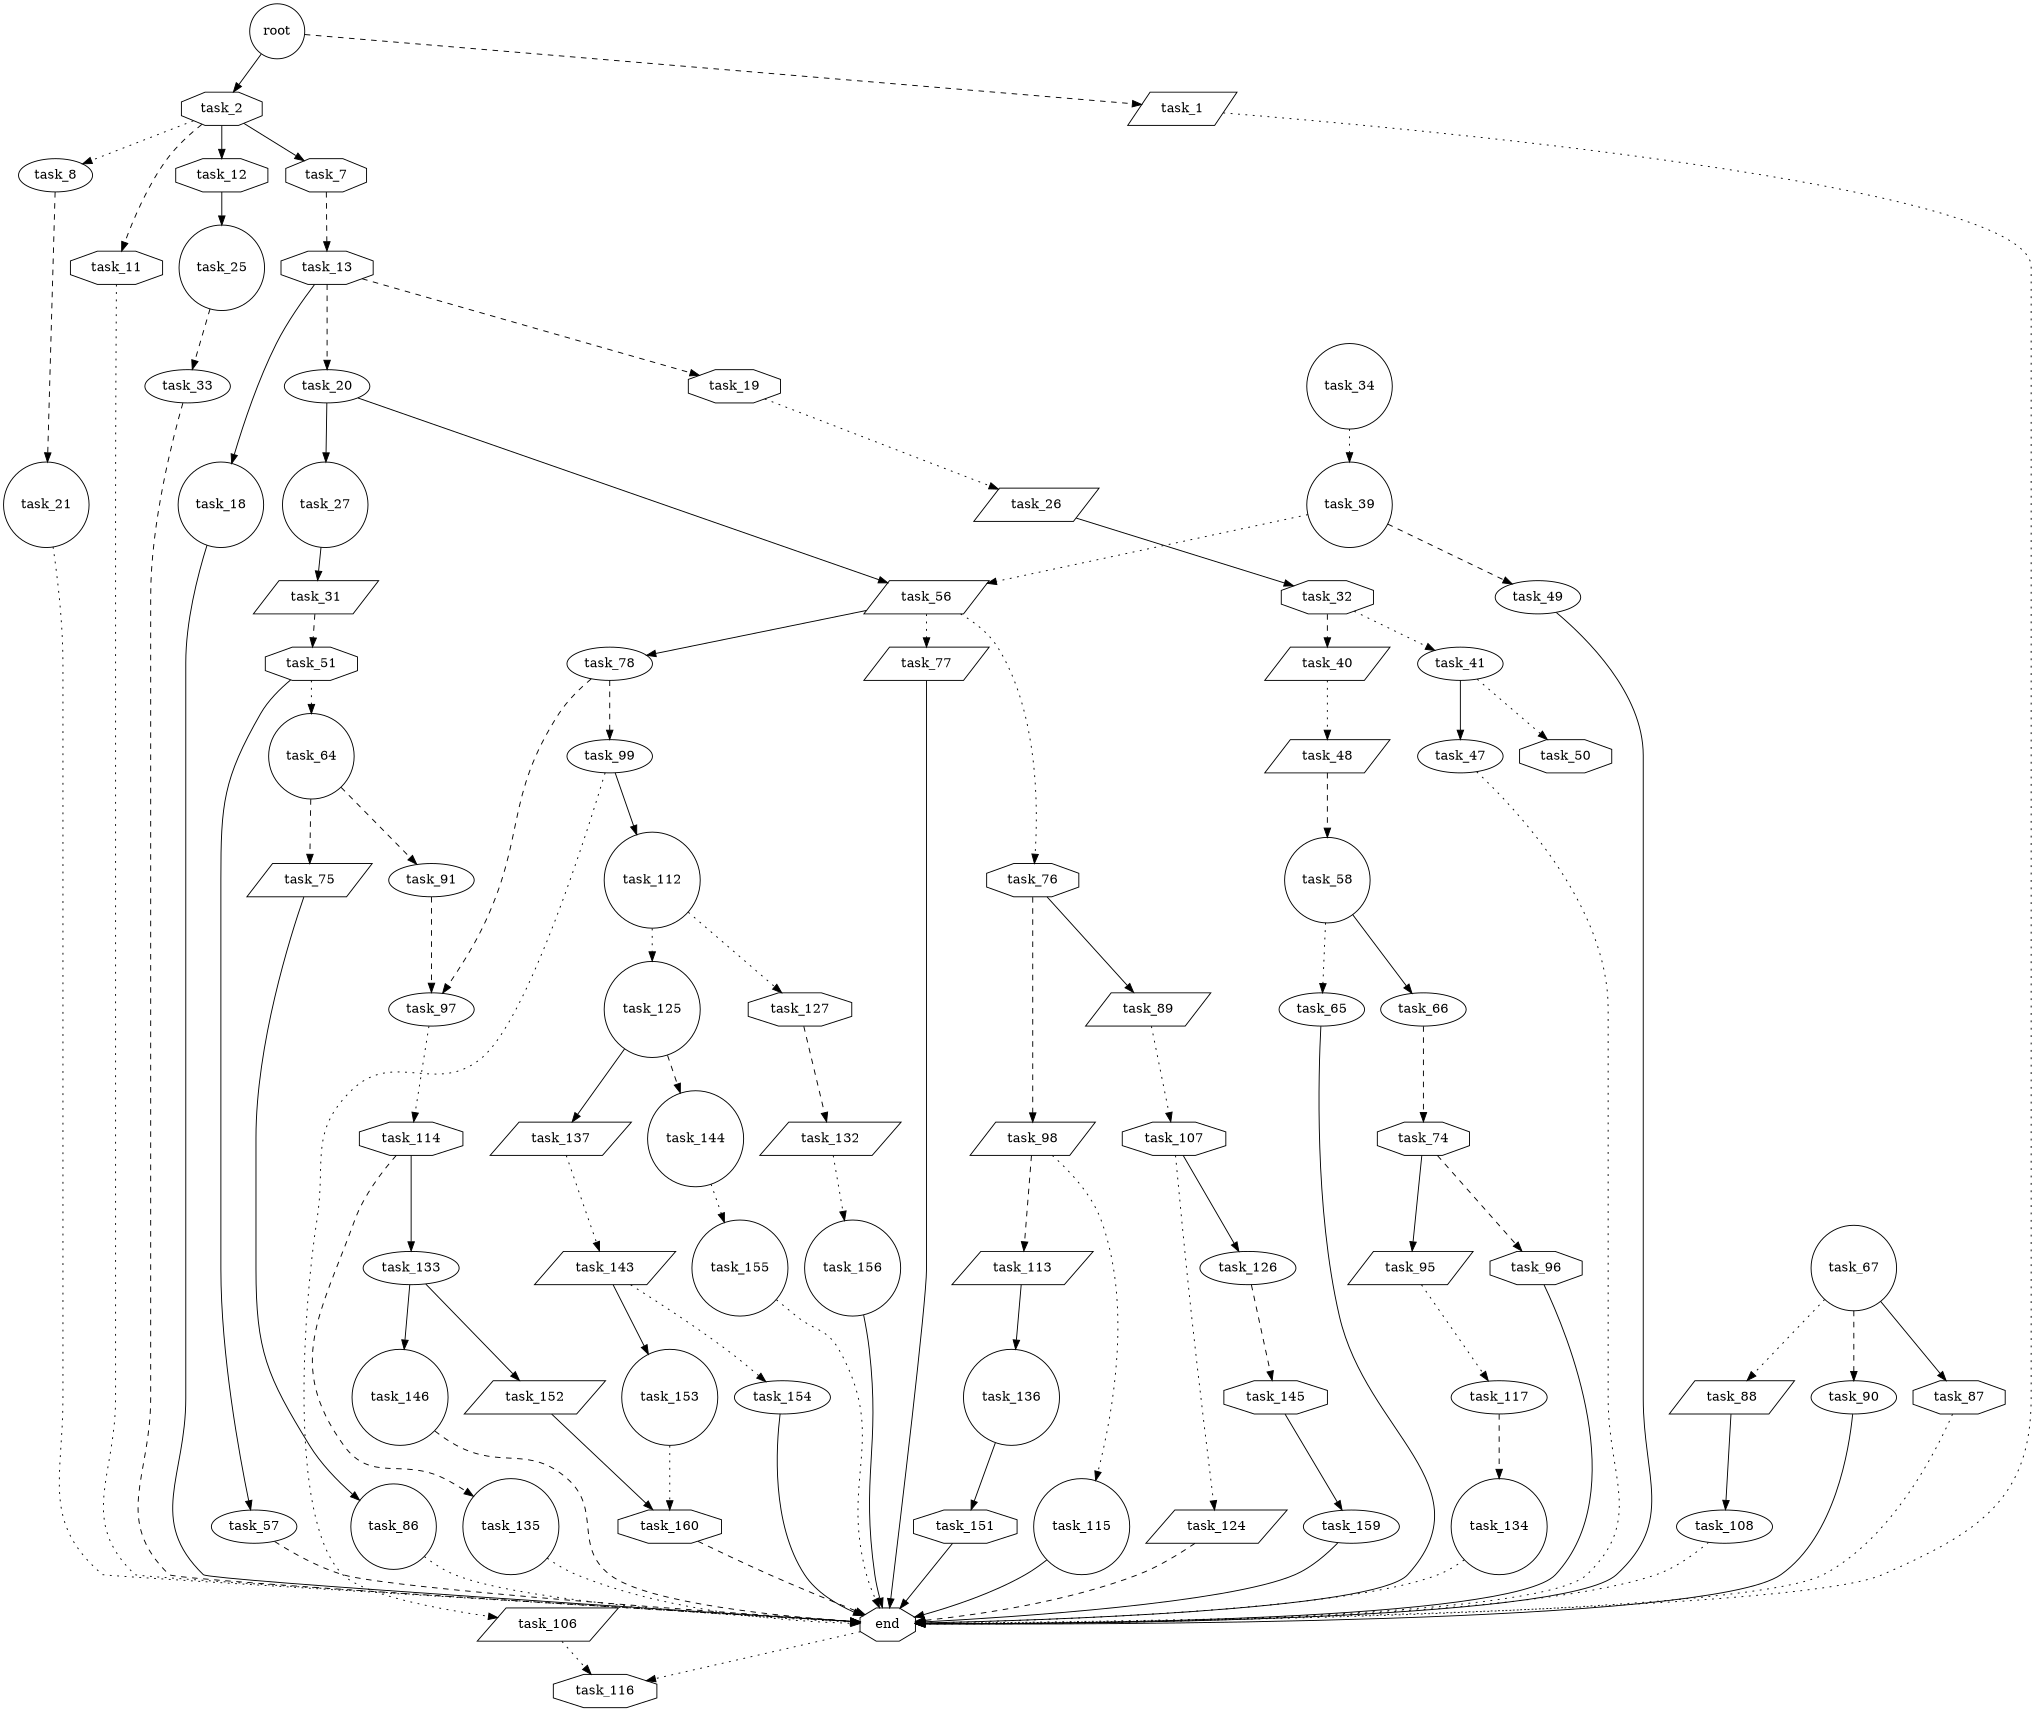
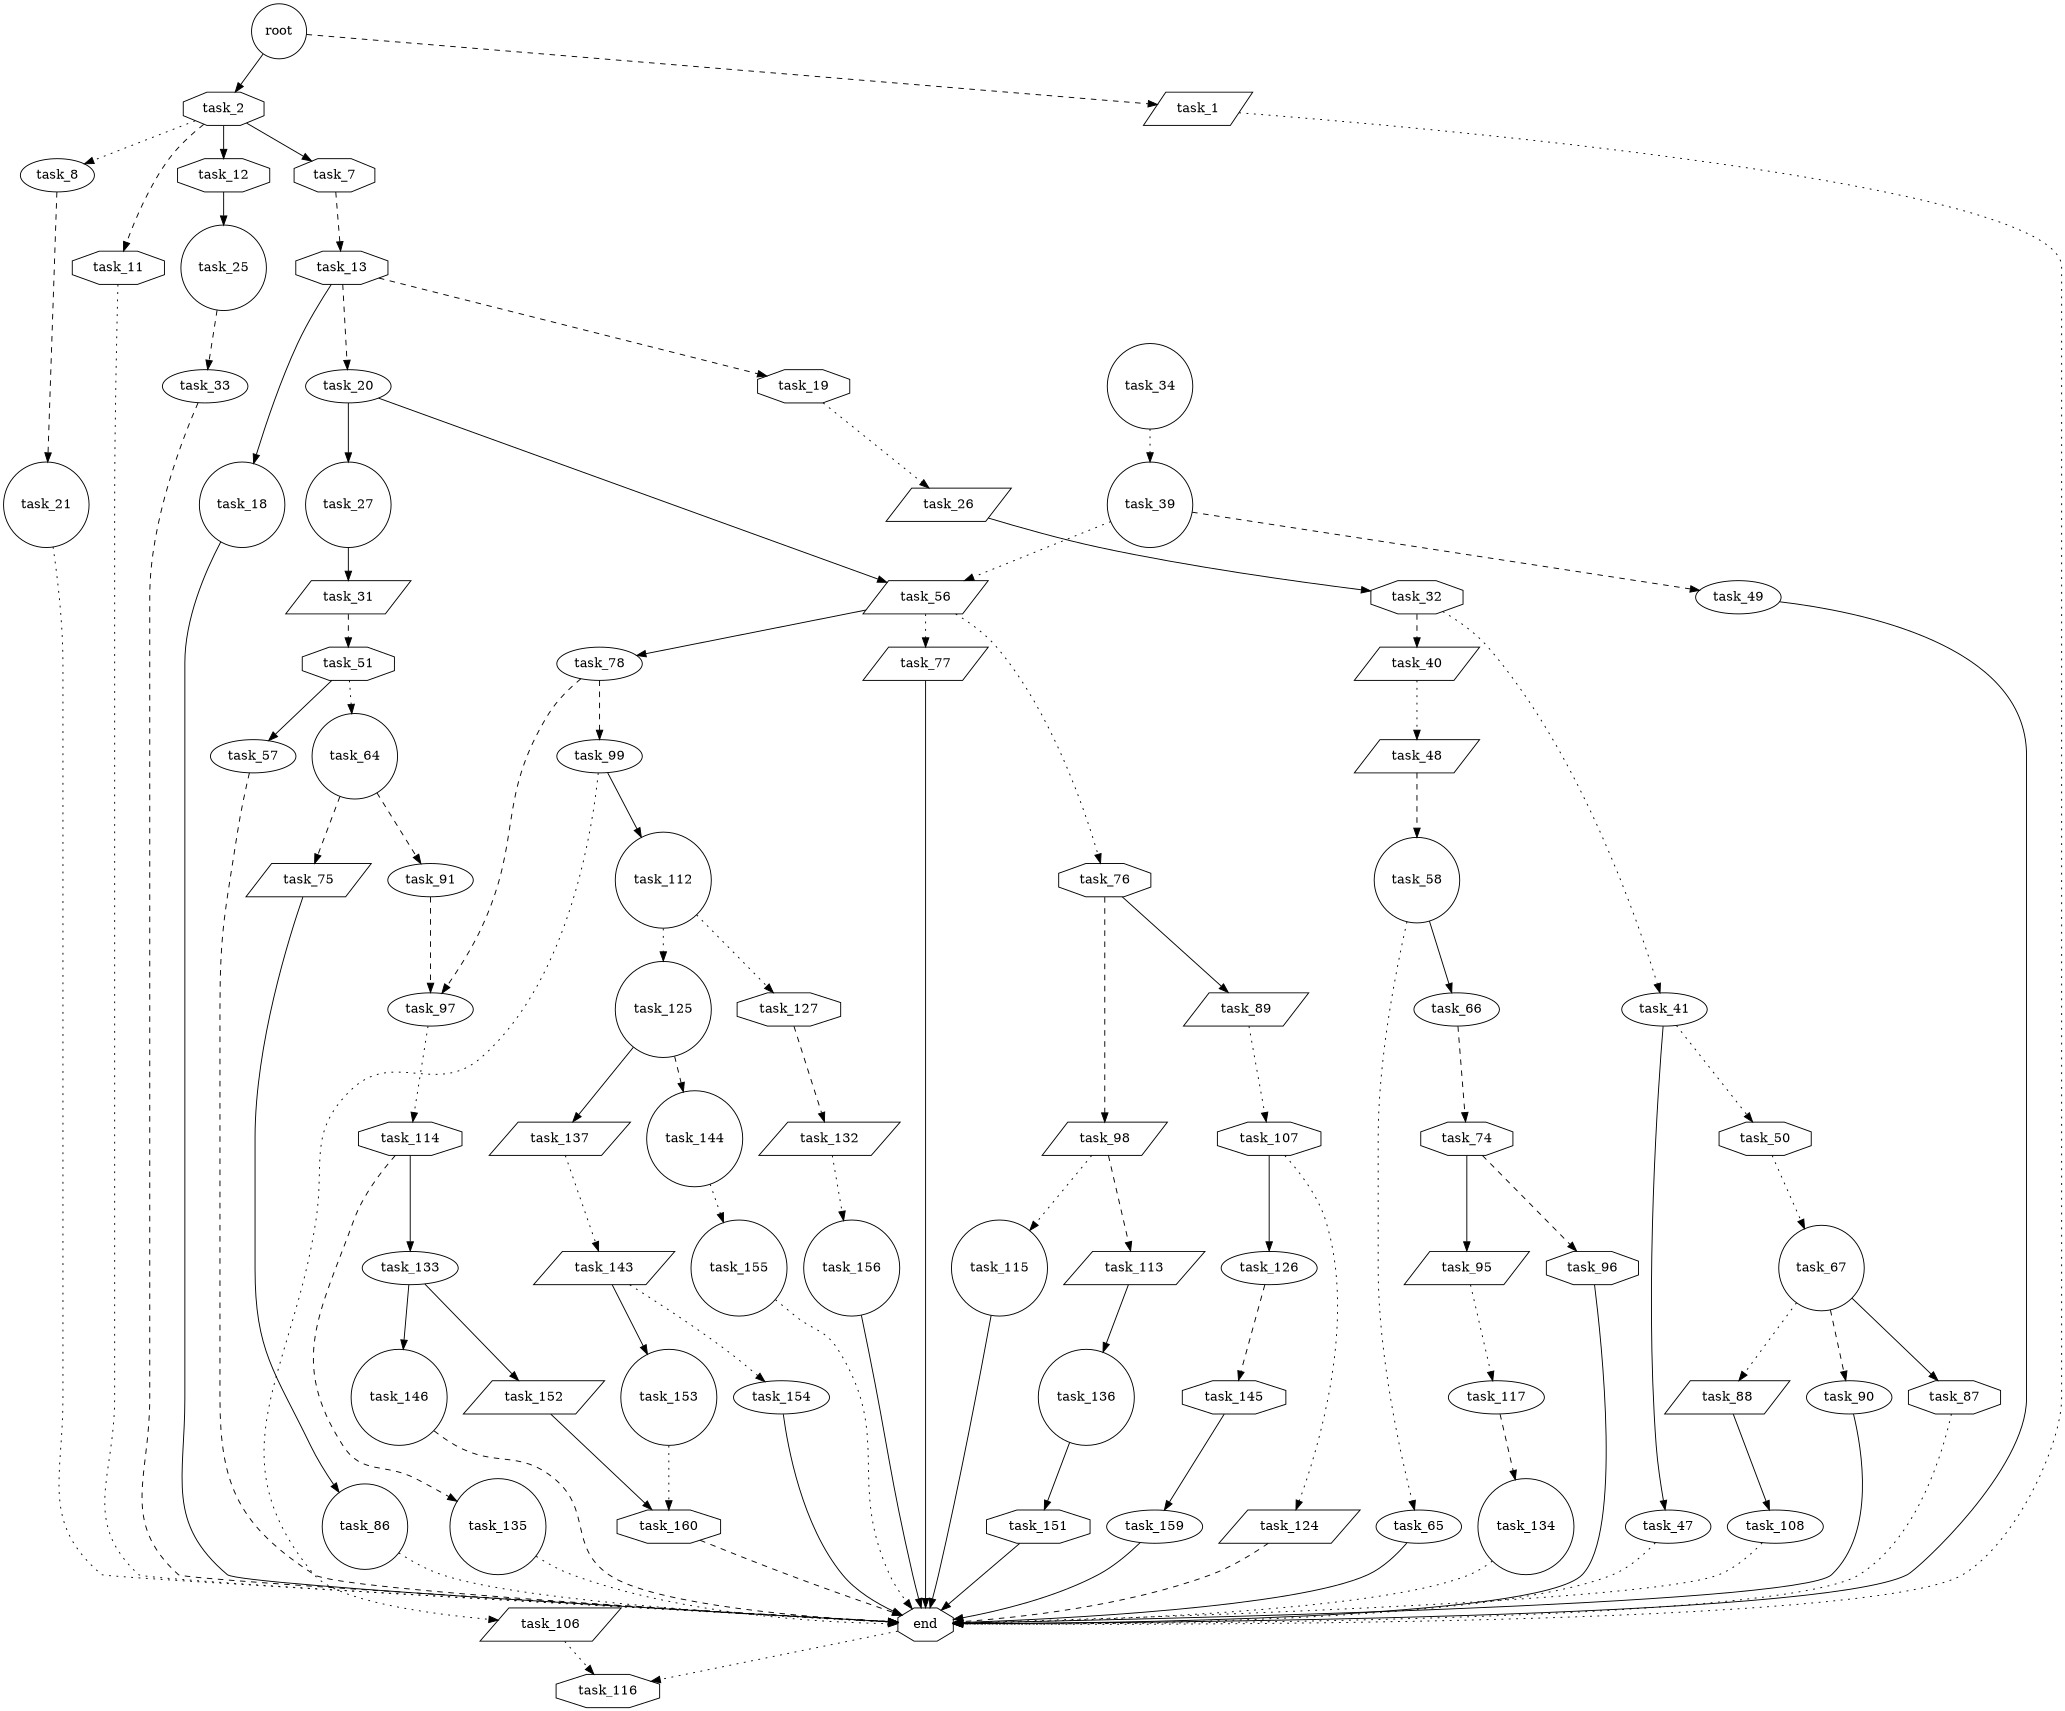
edge "task_50" -> "task_67": added
